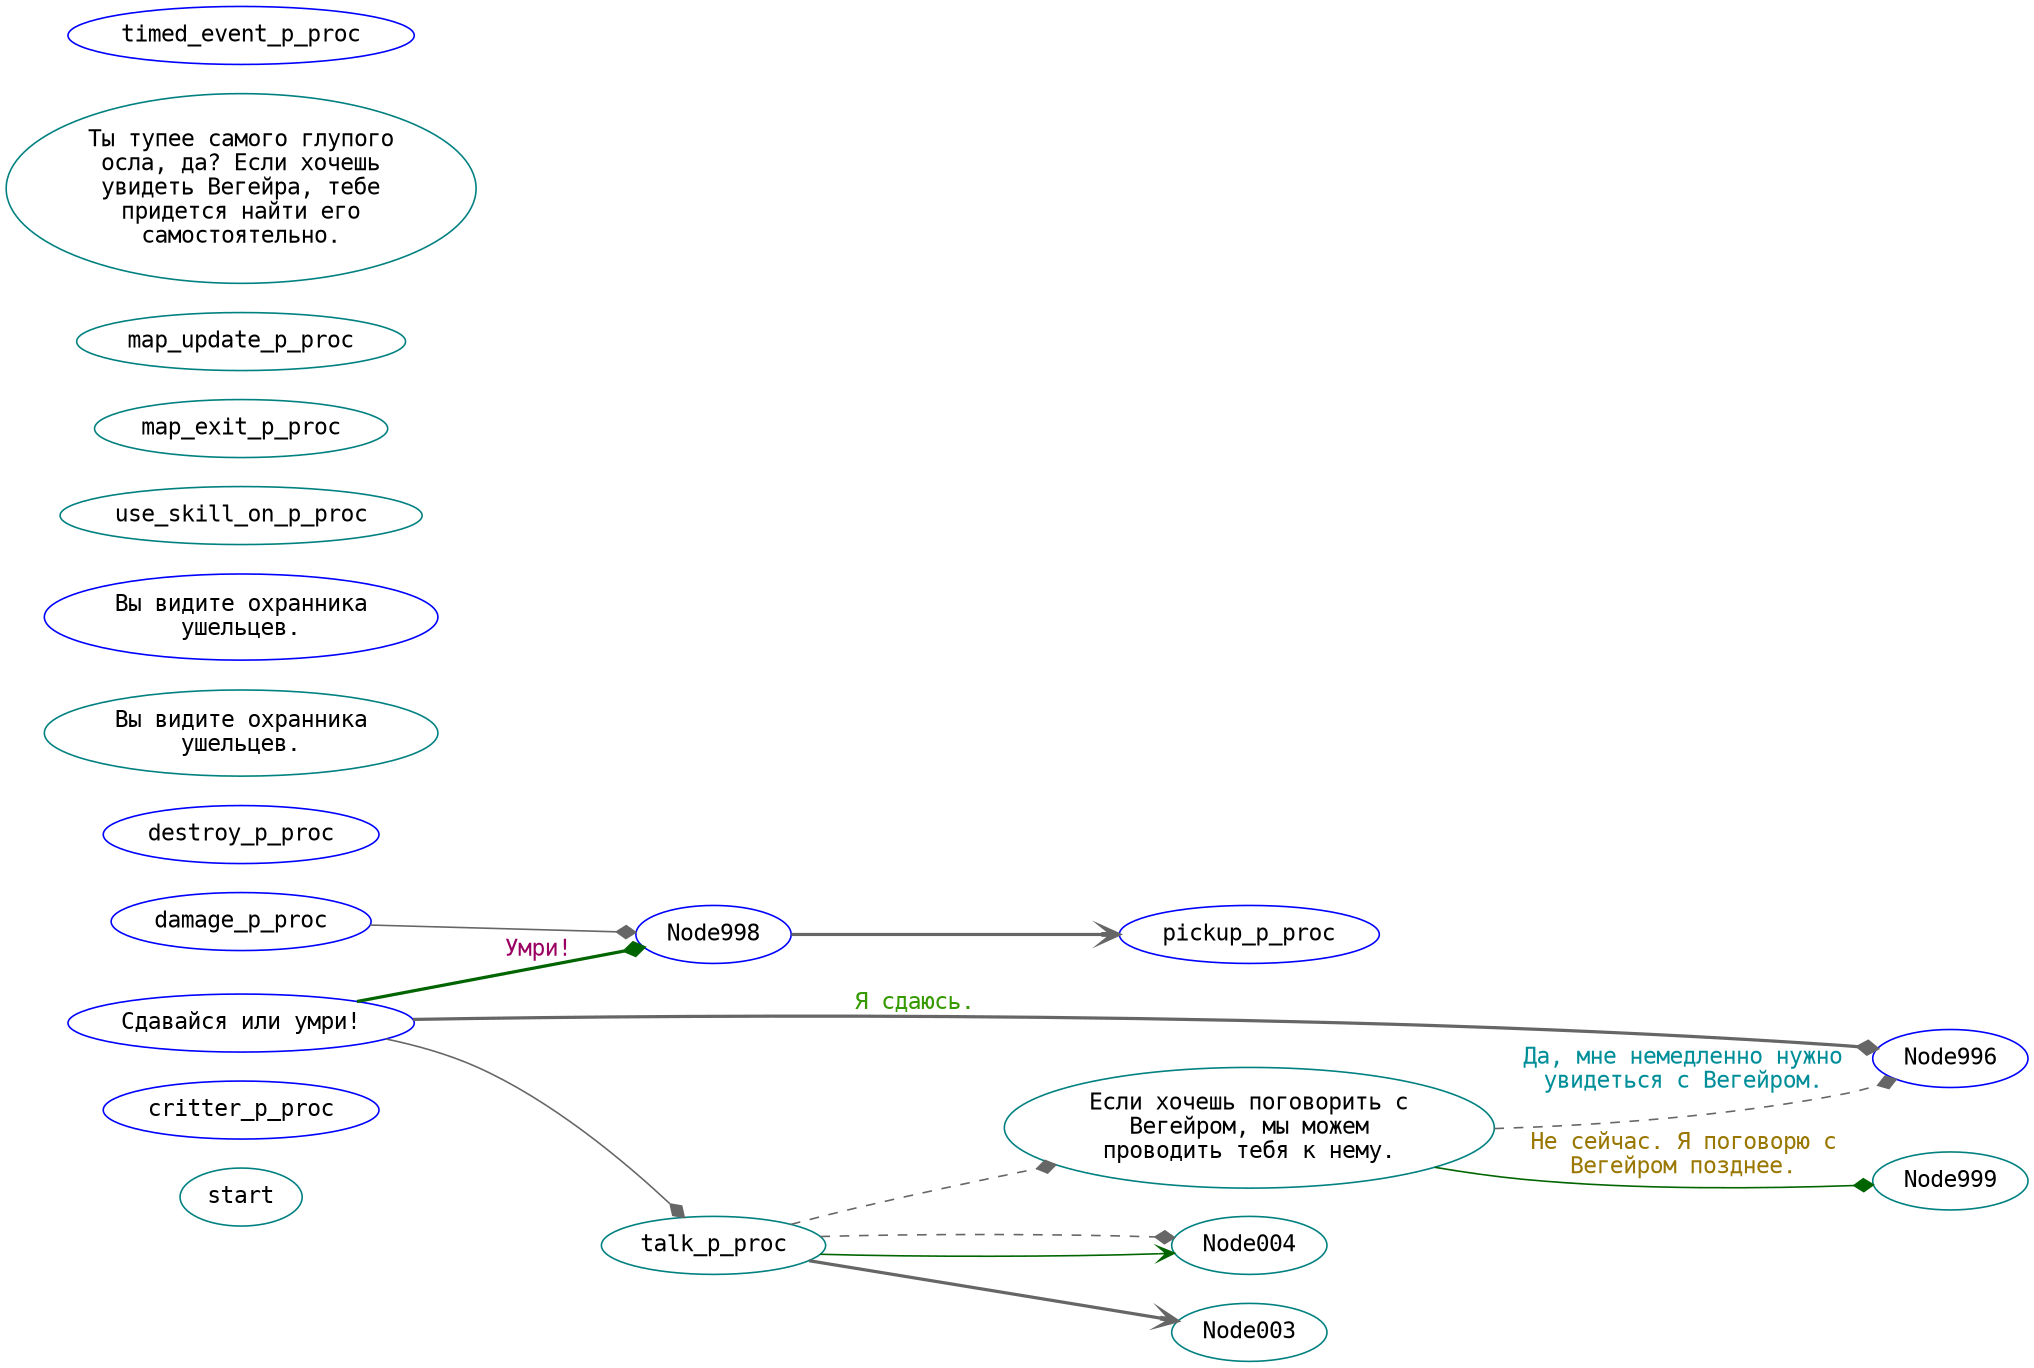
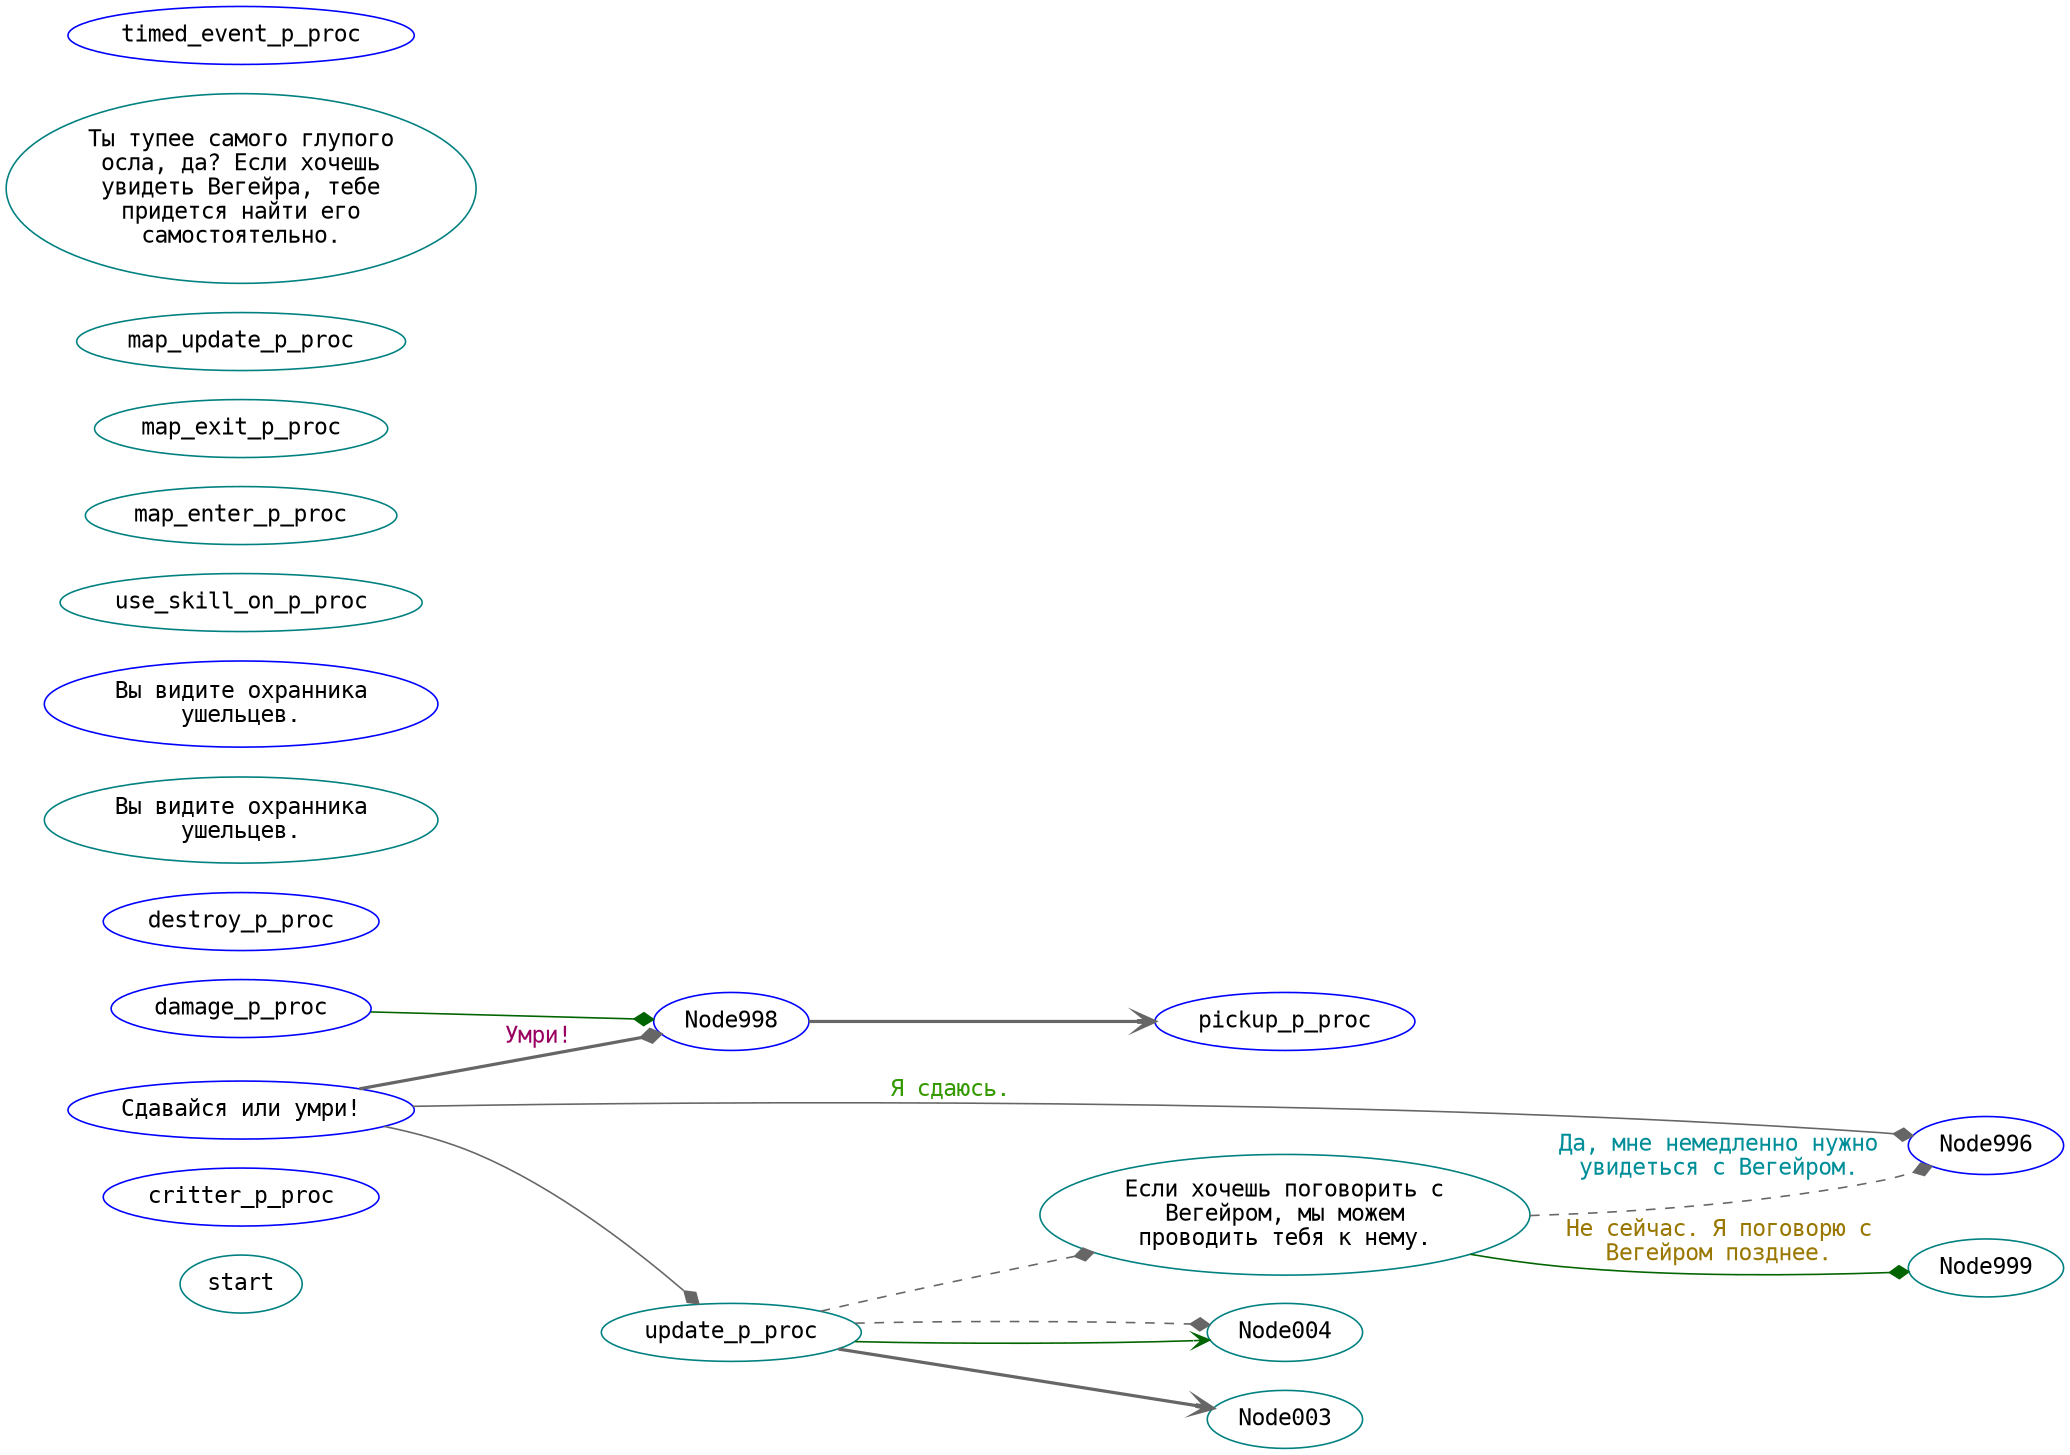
node "map_enter_p_proc": added
edge "damage_p_proc" -> "Node998": color gray40 -> darkgreen
edge "Сдавайся или умри!" -> "Node998": color darkgreen -> gray40
edge "Сдавайся или умри!" -> "Node996": style bold -> solid
node "talk_p_proc": label "talk_p_proc" -> "update_p_proc"
